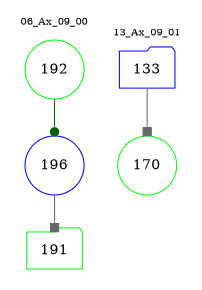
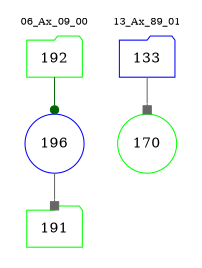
cluster "13_Ax_09_01": label "13_Ax_09_01" -> "13_Ax_89_01"
node "192": shape circle -> folder
